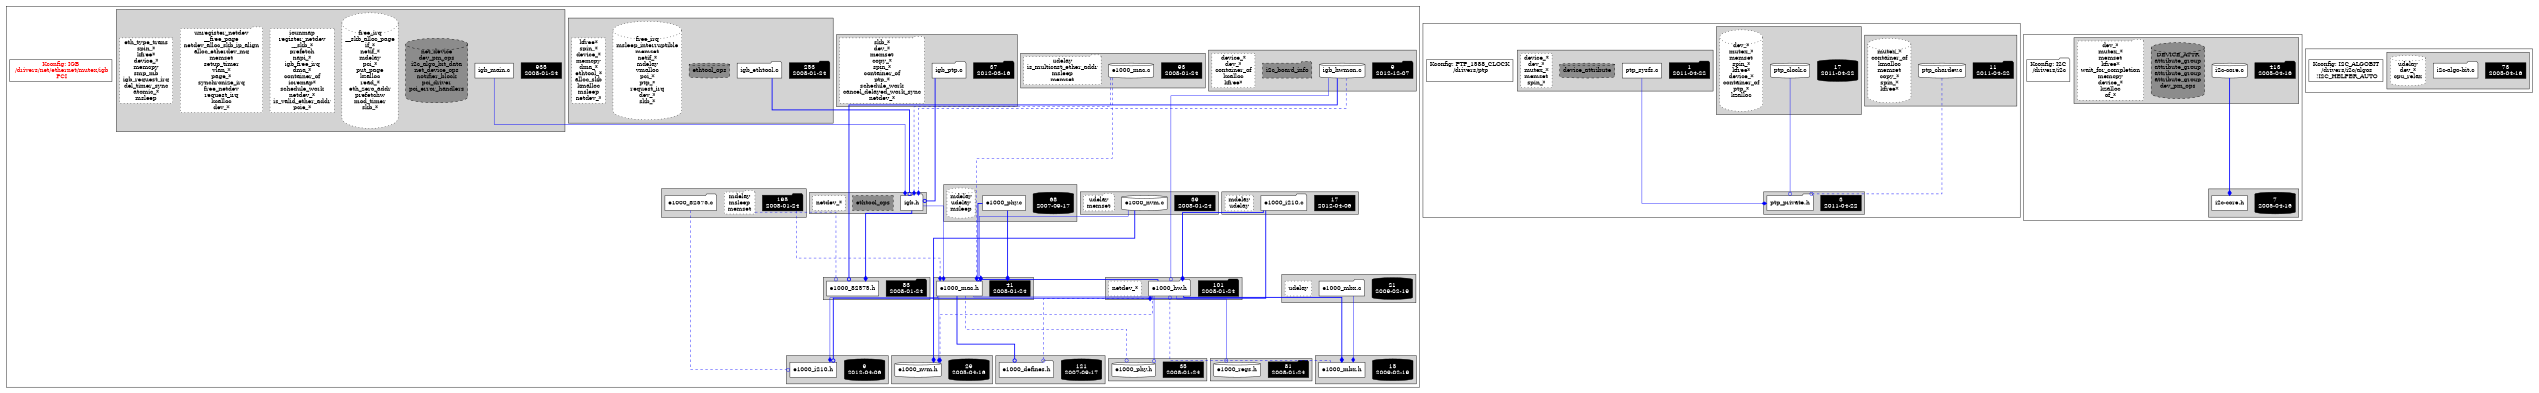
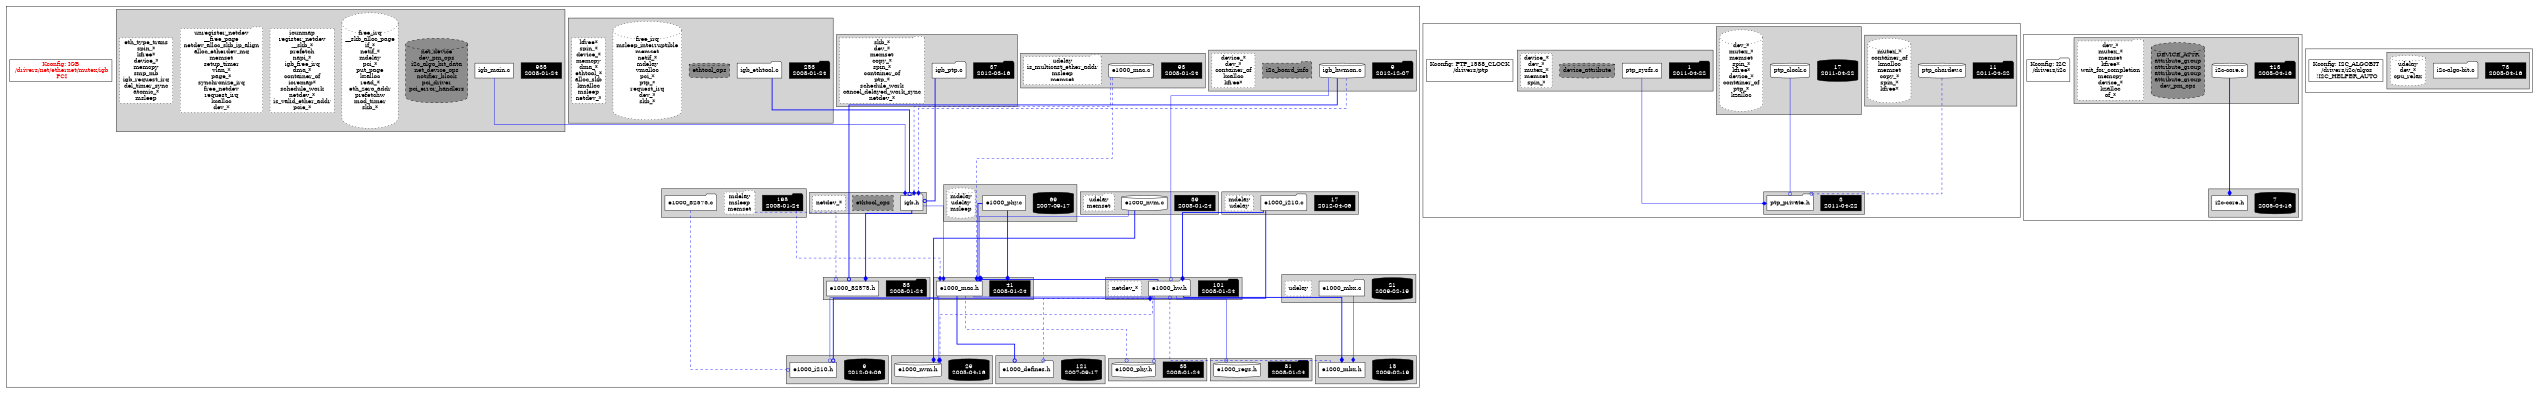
node "68 2007-09-17": label "68 2007-09-17" -> "69 2007-09-17"
edge "e1000_nvm.c" -> "e1000_mac.h": arrowhead odot -> diamond
edge "e1000_mac.h" -> "e1000_i210.h": arrowhead diamond -> odot
